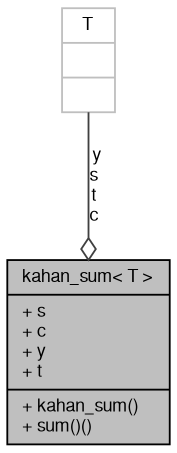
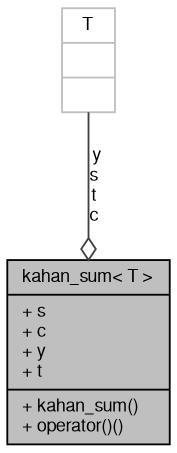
node "kahan_sum< T >": text "+ sum()()" -> "+ operator()()"
